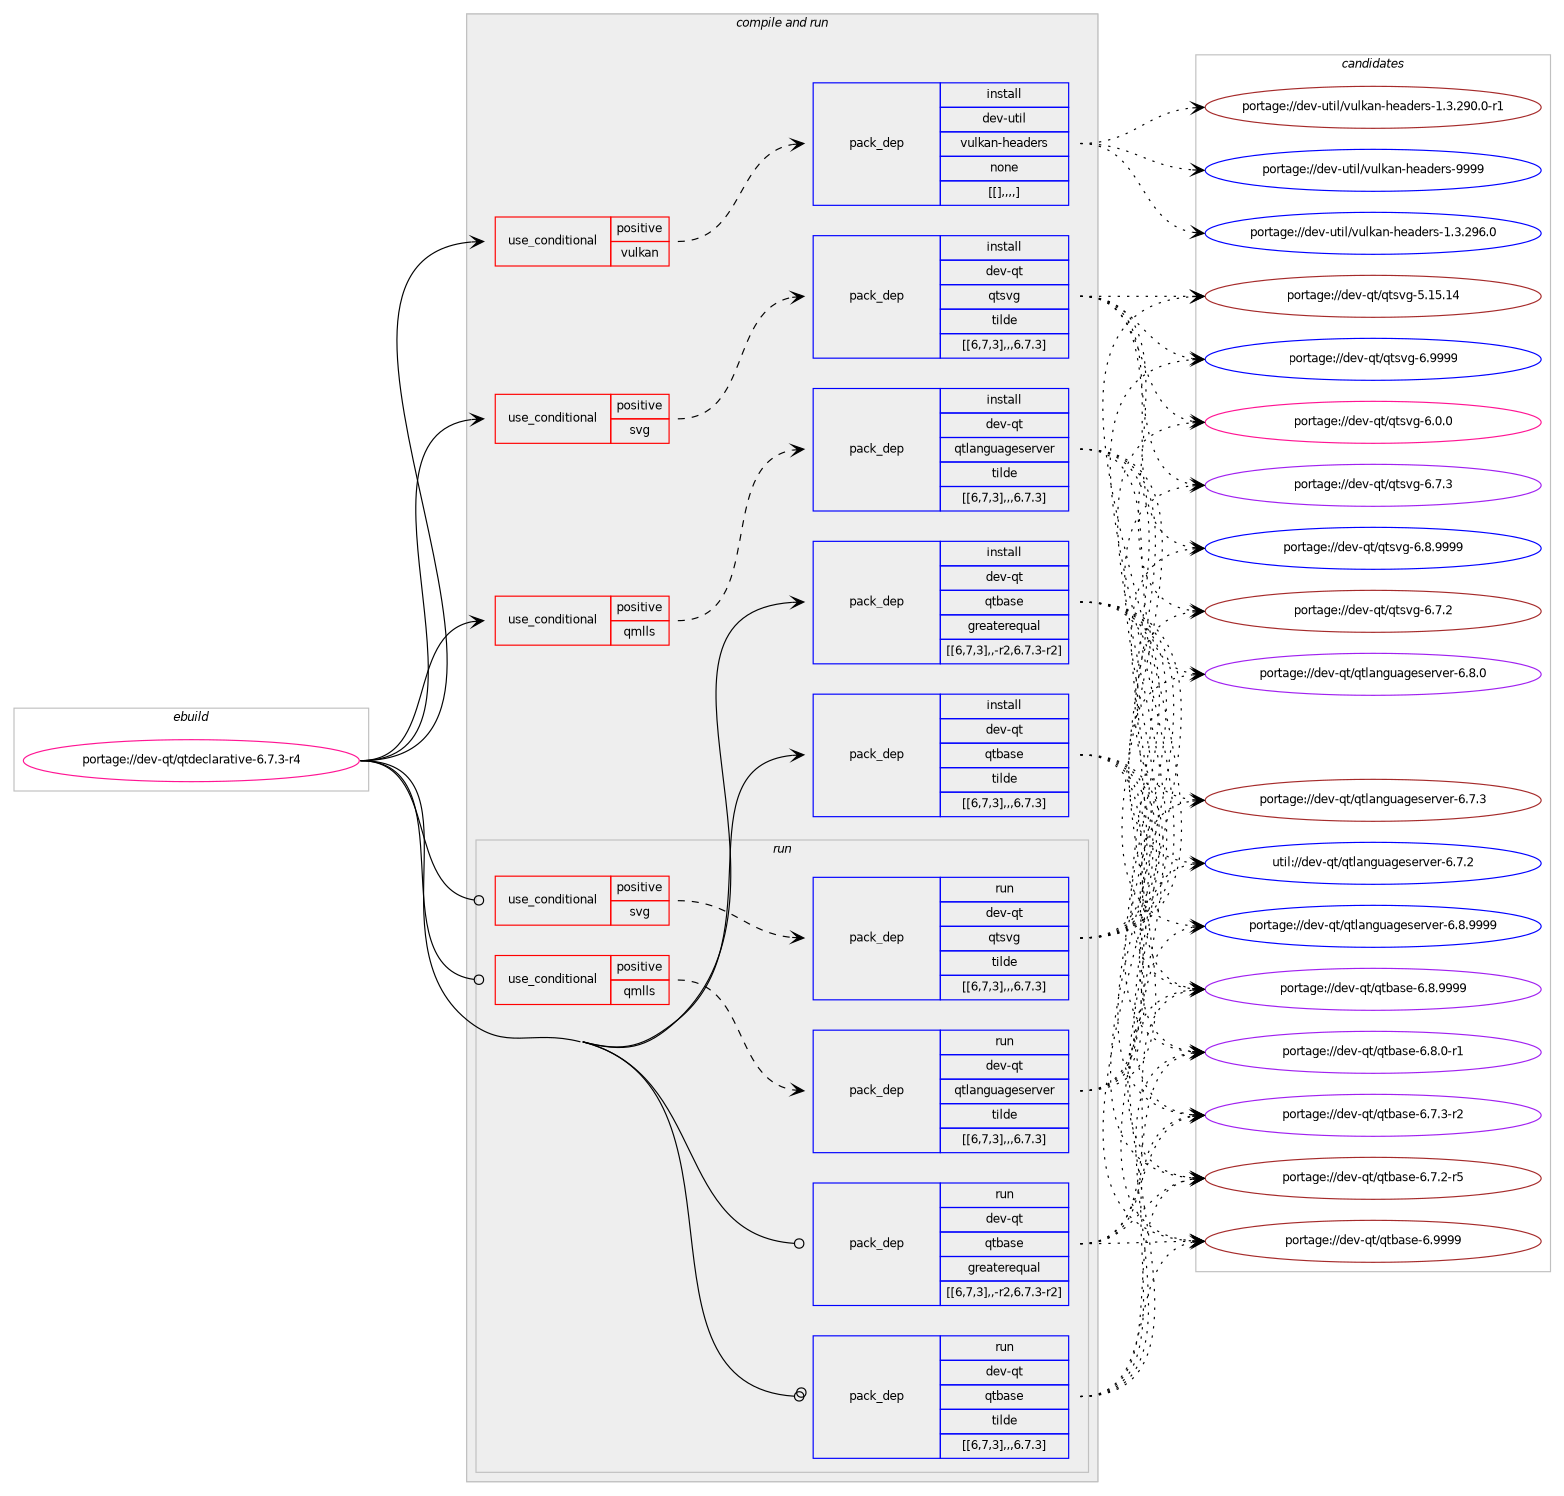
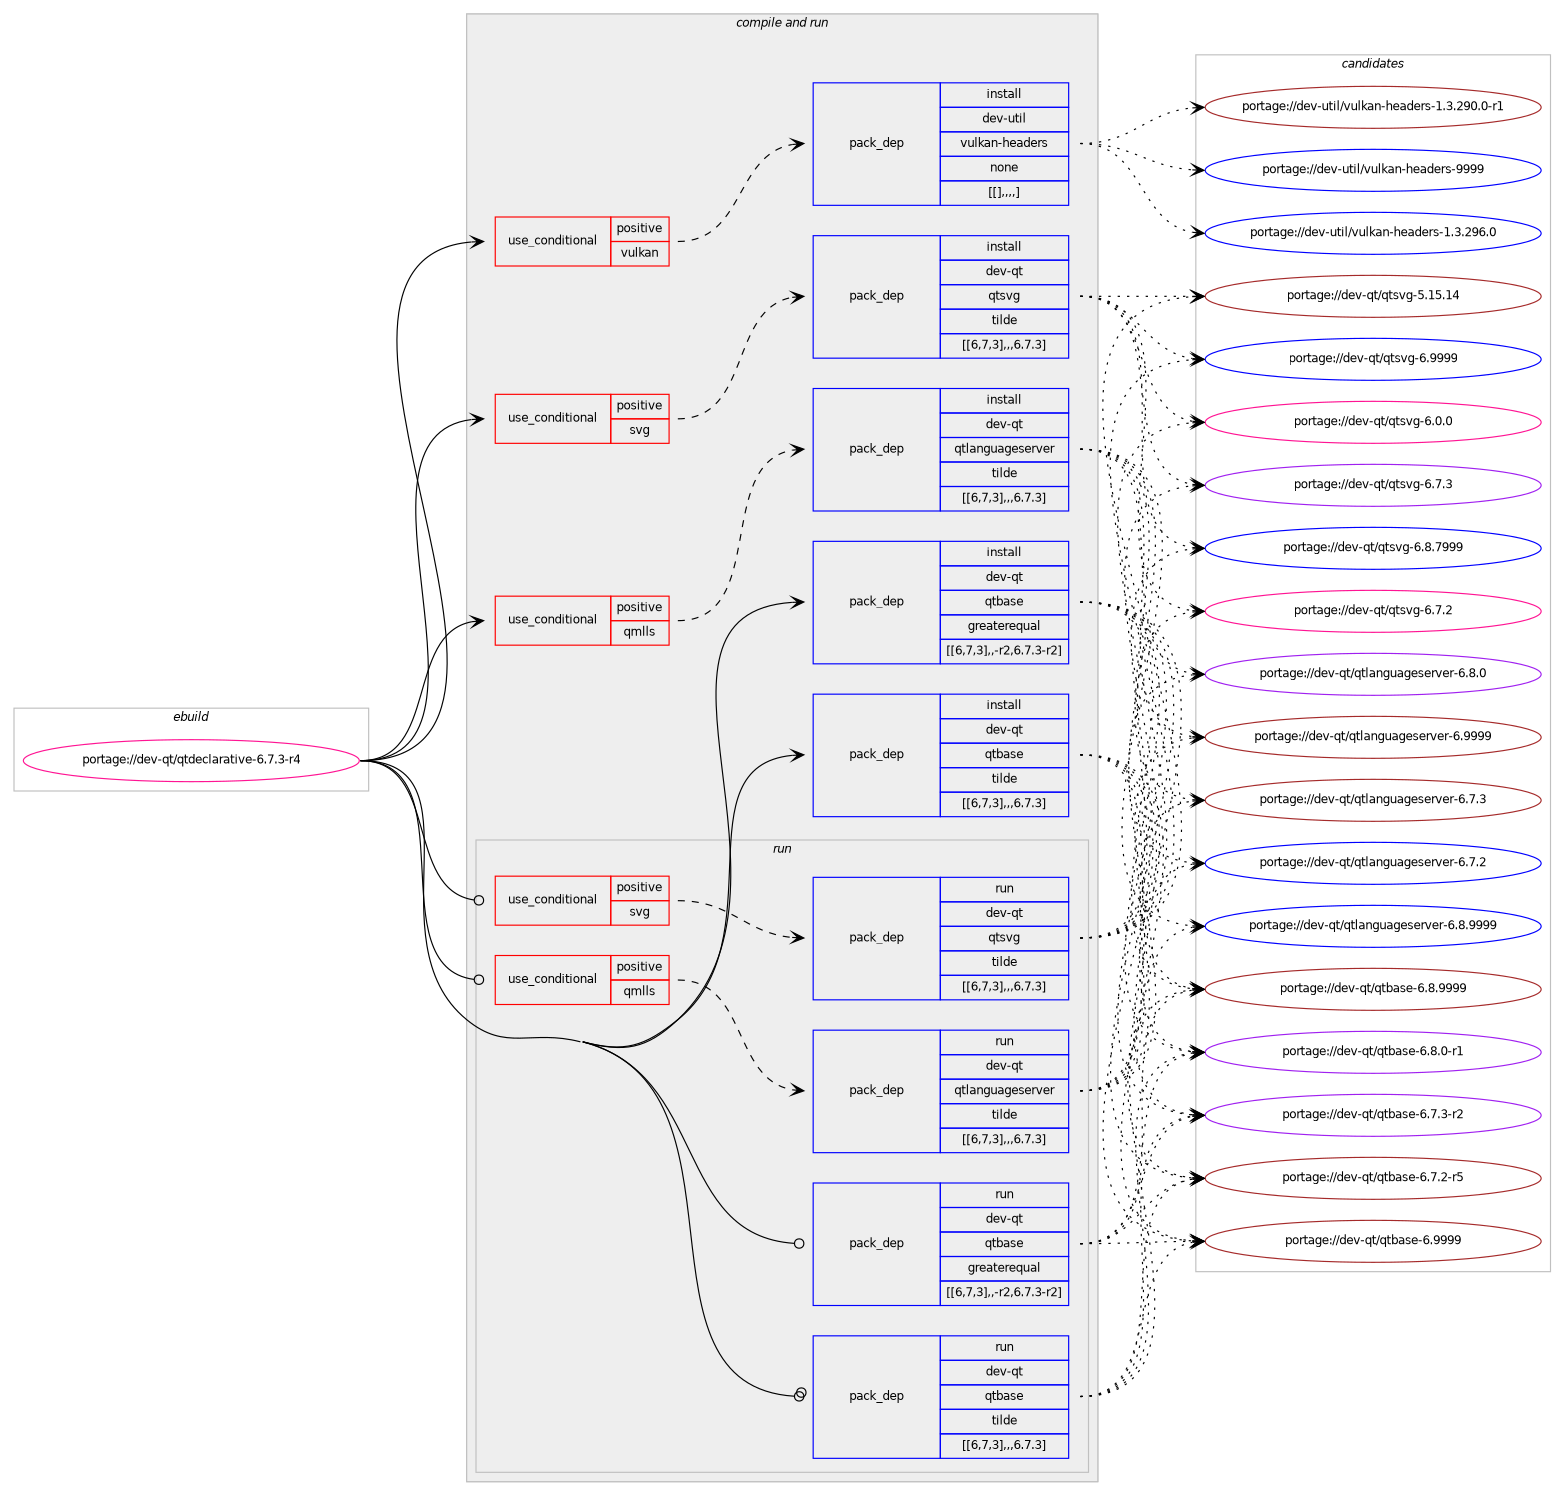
node "portage://dev-qt/qtsvg-6.8.9999": label "portage://dev-qt/qtsvg-6.8.9999" -> "portage://dev-qt/qtsvg-6.8.7999"
node "portage://dev-qt/qtsvg-6.7.2": color brown -> deeppink
node "portage://dev-qt/qtlanguageserver-6.9999": added
node "util://dev-qt/qtlanguageserver-6.7.2": label "util://dev-qt/qtlanguageserver-6.7.2" -> "portage://dev-qt/qtlanguageserver-6.7.2"
node "portage://dev-qt/qtbase-6.8.9999": color purple -> brown
